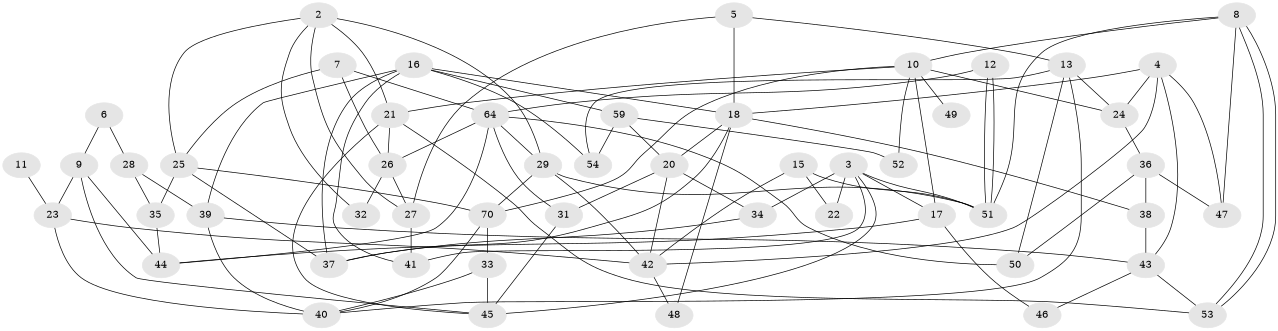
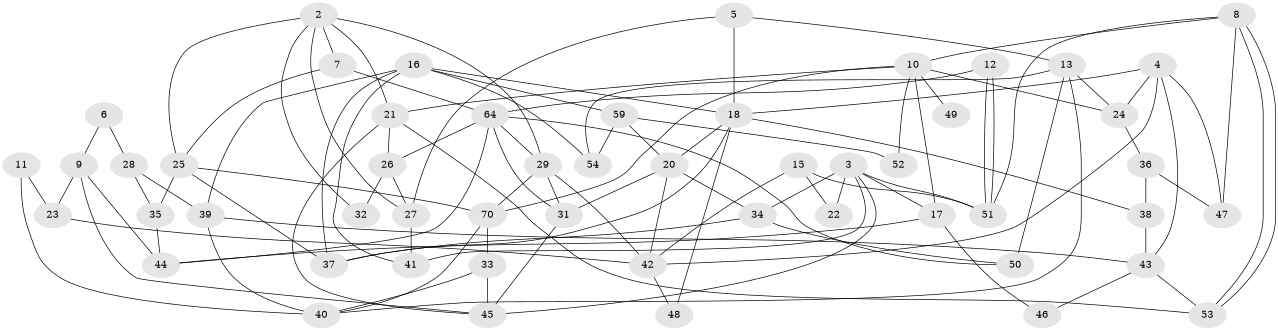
edge "7" -- "26": now "7" -- "2"
edge "29" -- "51": now "29" -- "31"
edge "36" -- "50": now "34" -- "50"
edge "23" -- "40": now "11" -- "40"
